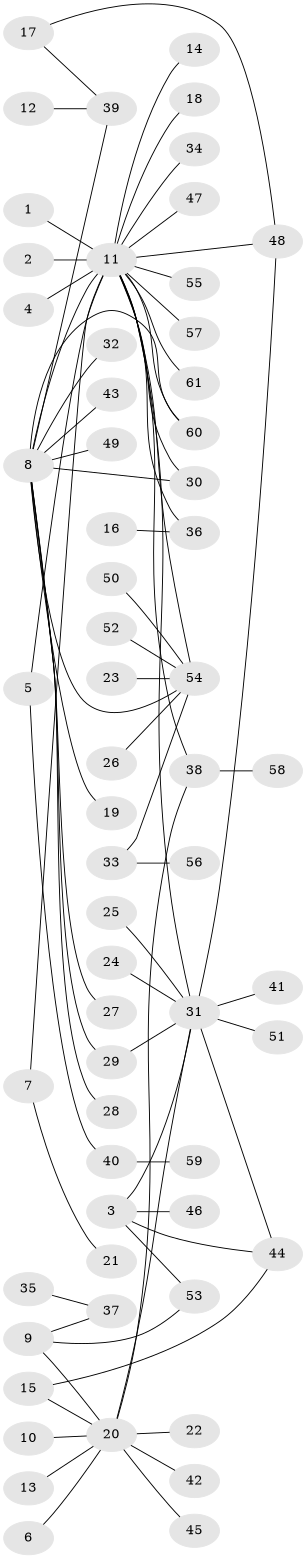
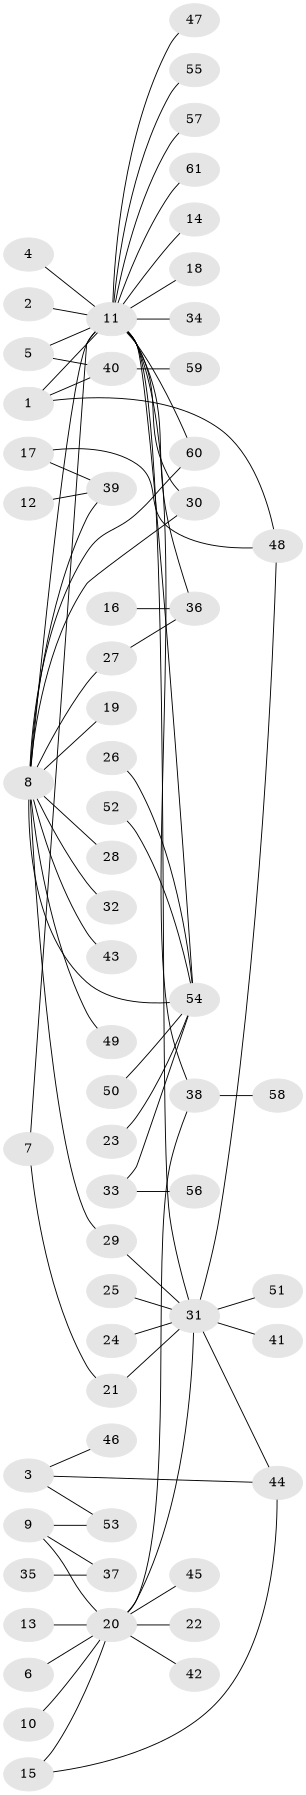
edge "48" -- "11": now "48" -- "1"
edge "40" -- "1": added
edge "36" -- "27": added
edge "31" -- "3": now "31" -- "21"
